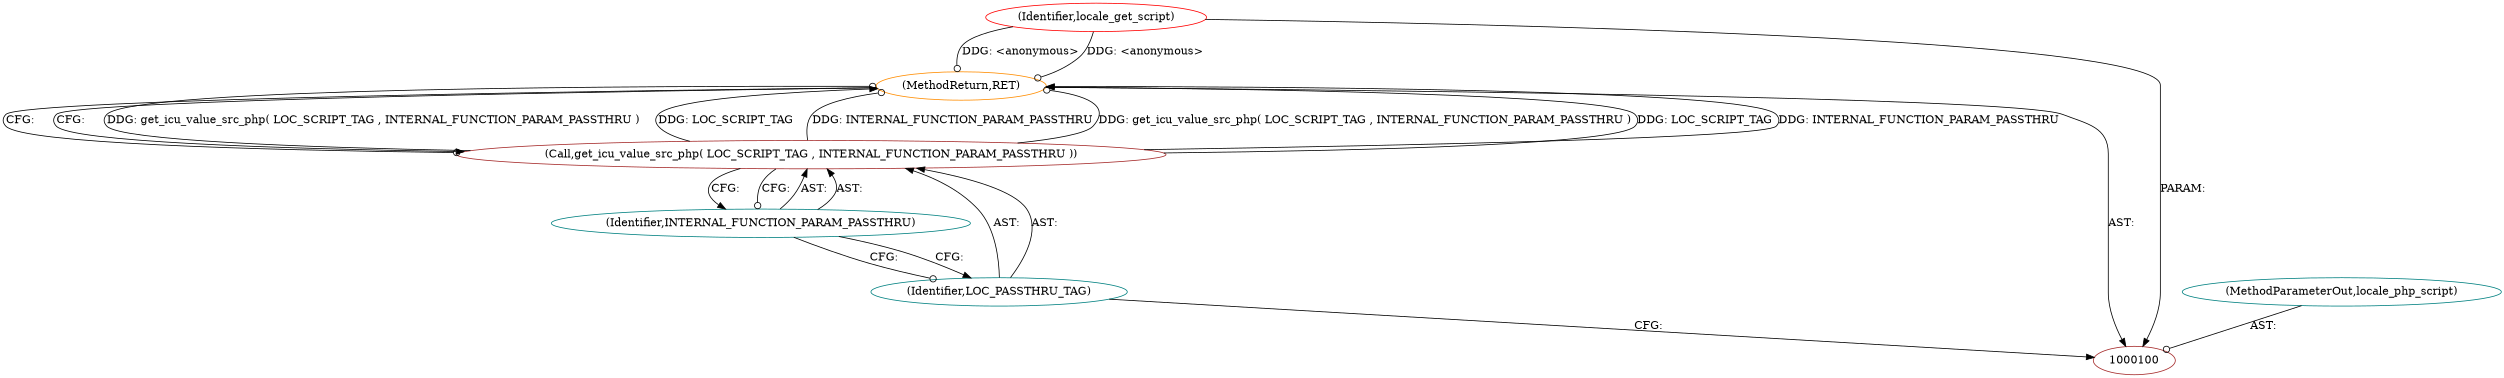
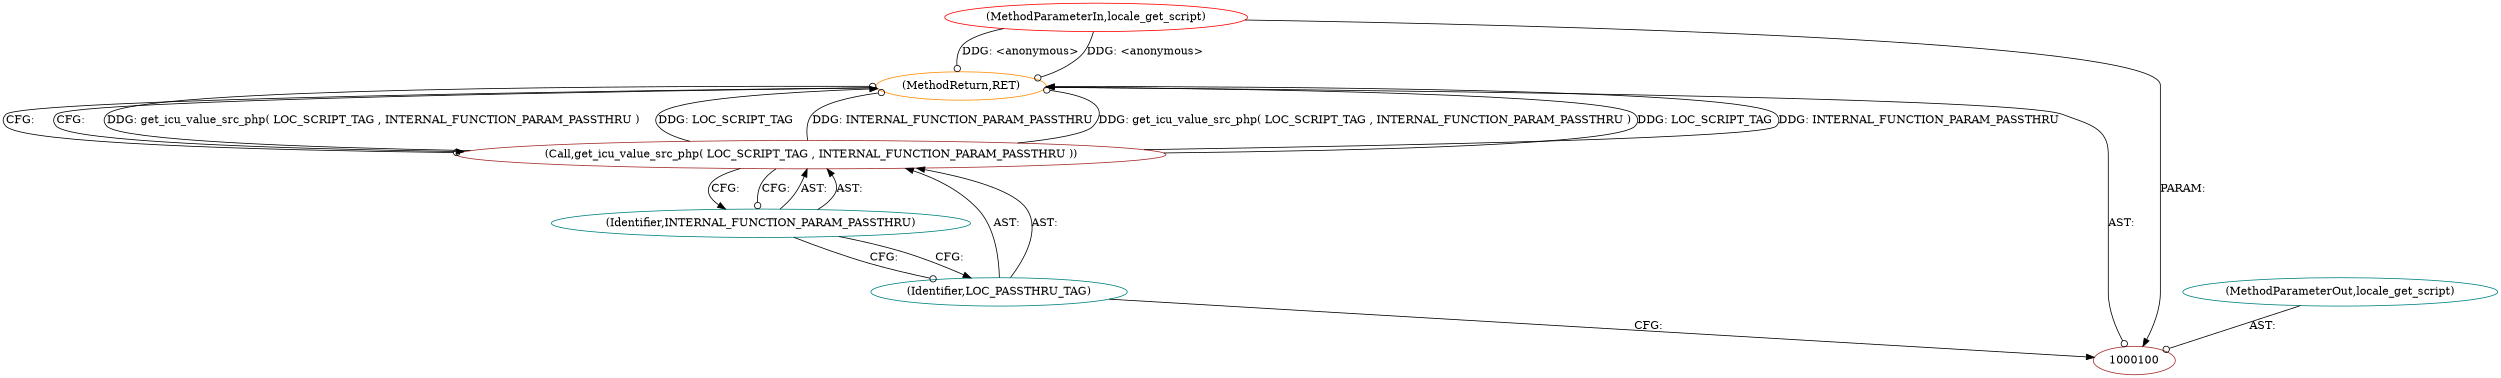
node "(Identifier,locale_get_script)": label "(Identifier,locale_get_script)" -> "(MethodParameterIn,locale_get_script)"
edge "(MethodReturn,RET)" -> "1000100": arrowhead normal -> odot
node "(MethodParameterOut,locale_php_script)": label "(MethodParameterOut,locale_php_script)" -> "(MethodParameterOut,locale_get_script)"
